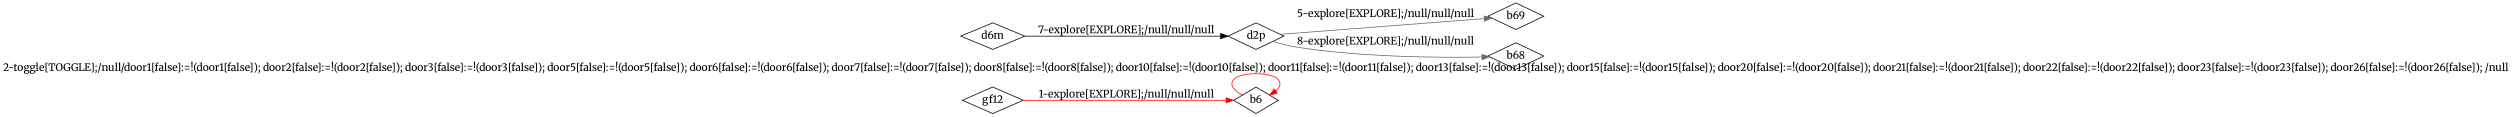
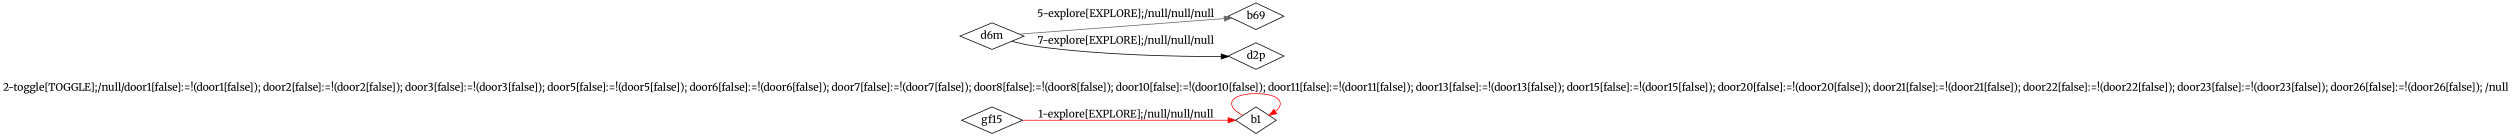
edge "d2p" -> "b69": now "d6m" -> "b69"
node "b68": removed
node "gf12": label "gf12" -> "gf15"
node "b6": label "b6" -> "b1"
